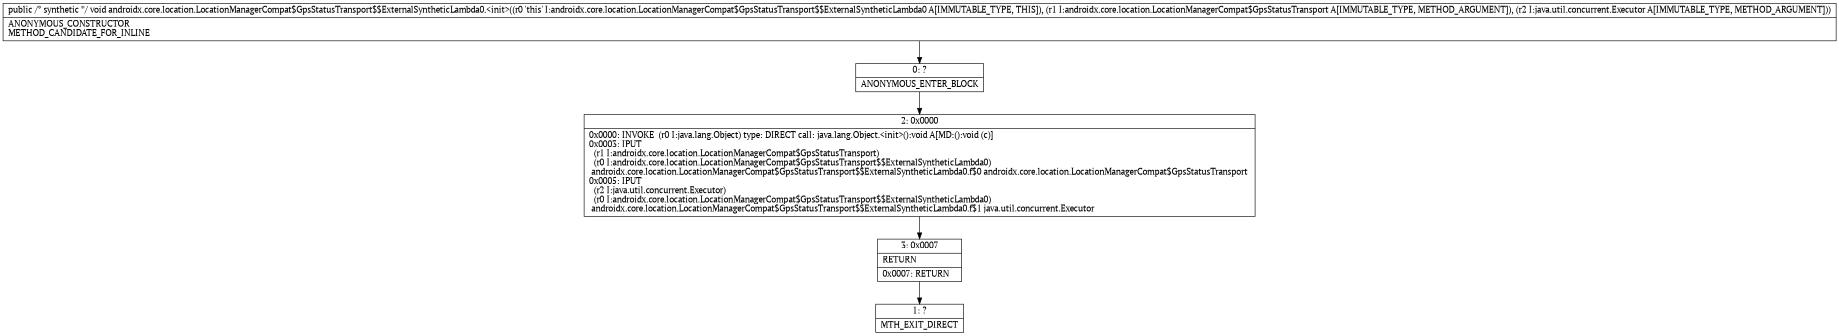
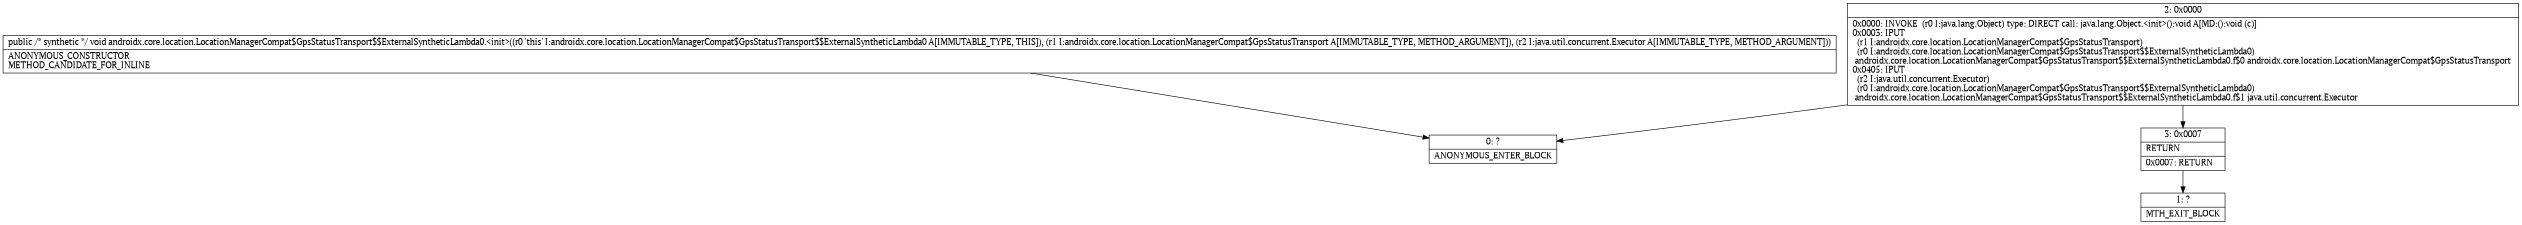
edge "0: ?" -> "2: 0x0000": reversed
node "2: 0x0000": text "0x0005: IPUT" -> "0x0405: IPUT"
node "1: ?": text "MTH_EXIT_DIRECT" -> "MTH_EXIT_BLOCK"
